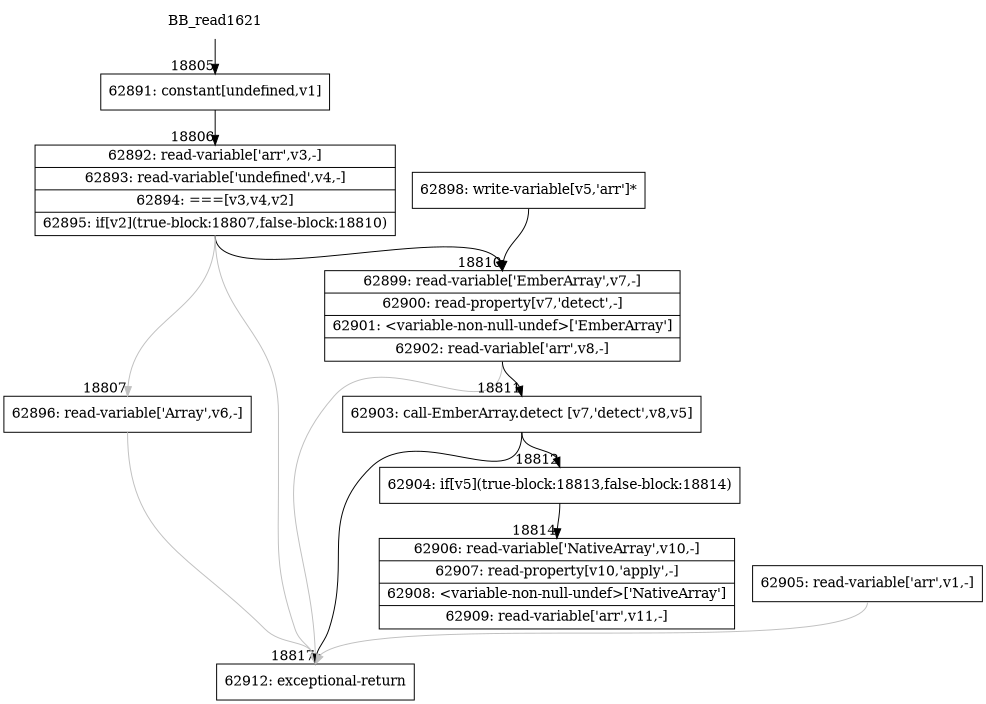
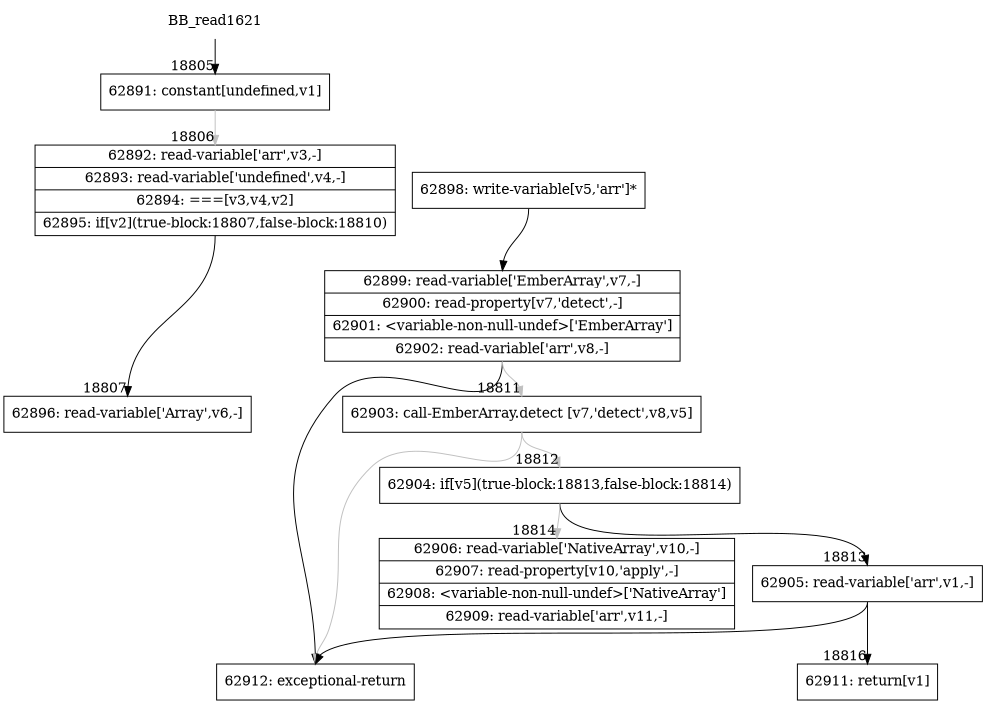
edge "62891: constant[undefined,v1]" -> "62892: read-variable['arr',v3,-]": color black -> gray
edge "62892: read-variable['arr',v3,-]" -> "62899: read-variable['EmberArray',v7,-]": removed
edge "62892: read-variable['arr',v3,-]" -> "62896: read-variable['Array',v6,-]": color gray -> black
edge "62899: read-variable['EmberArray',v7,-]" -> "62903: call-EmberArray.detect [v7,'detect',v8,v5]": color black -> gray
edge "62899: read-variable['EmberArray',v7,-]" -> "62912: exceptional-return": color gray -> black
edge "62892: read-variable['arr',v3,-]" -> "62912: exceptional-return": removed
edge "62903: call-EmberArray.detect [v7,'detect',v8,v5]" -> "62904: if[v5](true-block:18813,false-block:18814)": color black -> gray
edge "62903: call-EmberArray.detect [v7,'detect',v8,v5]" -> "62912: exceptional-return": color black -> gray
edge "62904: if[v5](true-block:18813,false-block:18814)" -> "62906: read-variable['NativeArray',v10,-]": color black -> gray
edge "62904: if[v5](true-block:18813,false-block:18814)" -> "62905: read-variable['arr',v1,-]": added
edge "62896: read-variable['Array',v6,-]" -> "62912: exceptional-return": removed
edge "62905: read-variable['arr',v1,-]" -> "62912: exceptional-return": color gray -> black
node "62911: return[v1]": added
